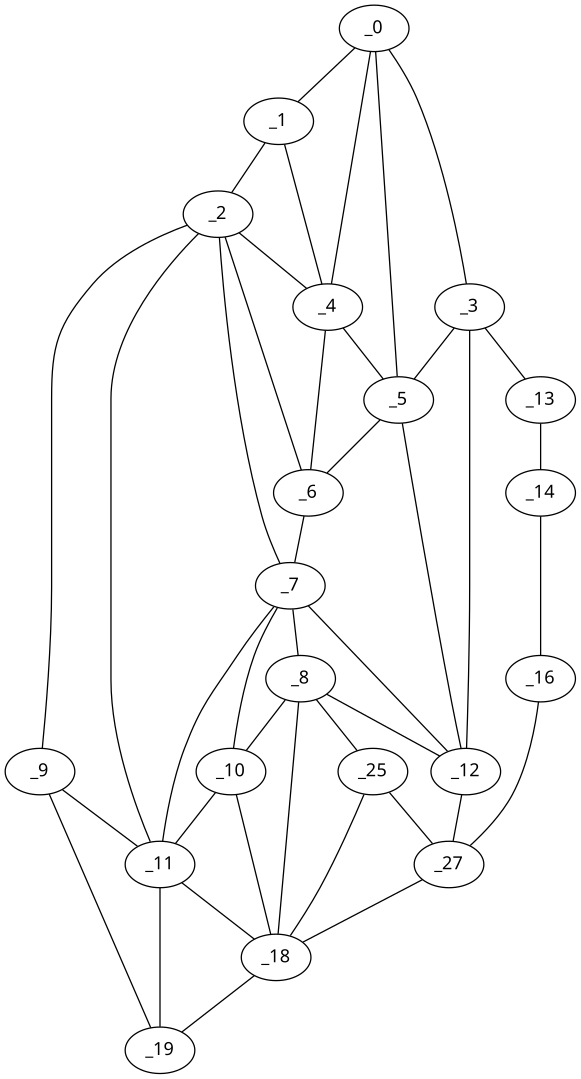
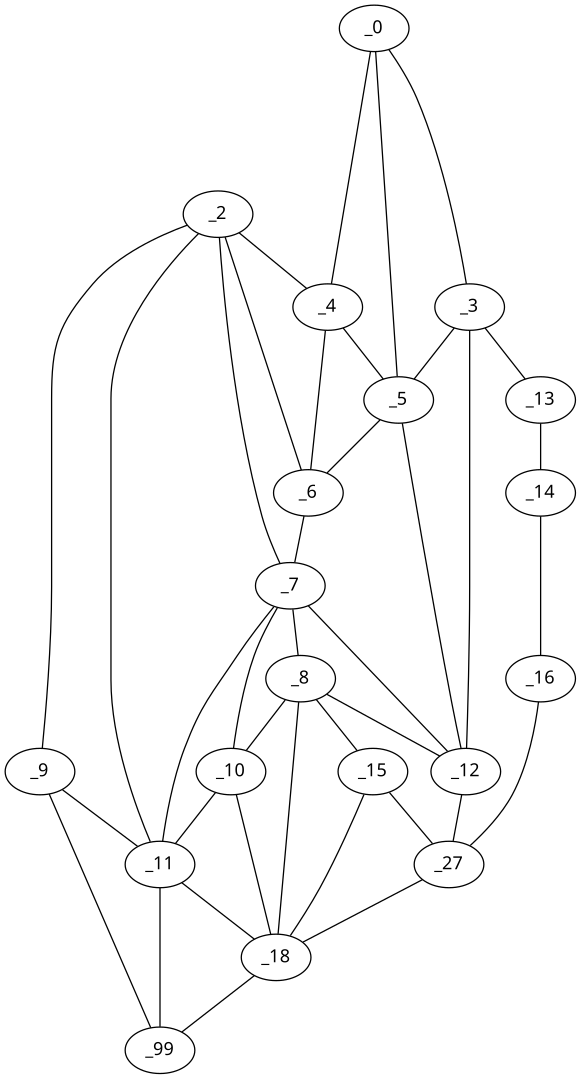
node "_1": removed
node "_25": label "_25" -> "_15"
node "_19": label "_19" -> "_99"
